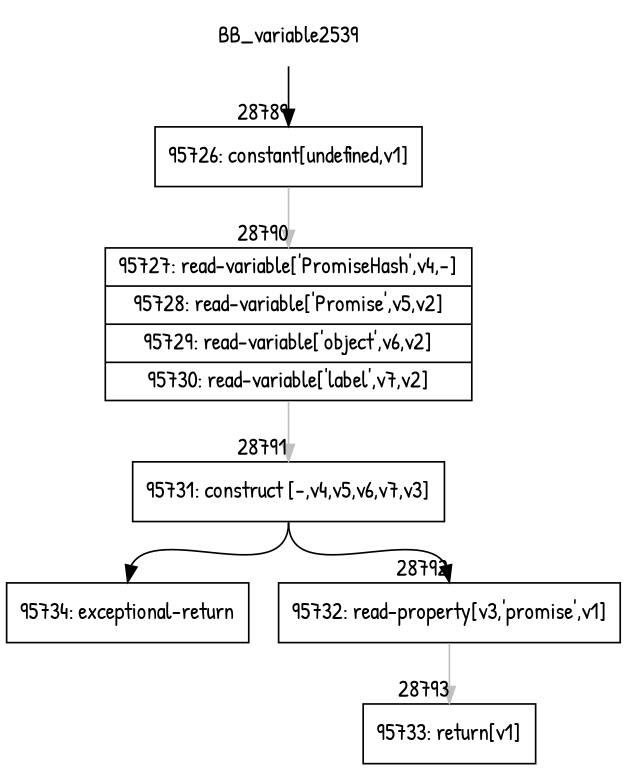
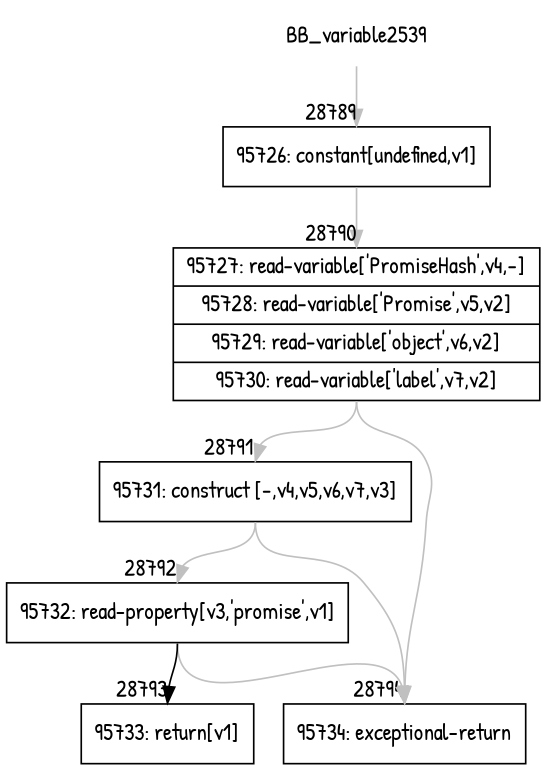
edge "BB_variable2539" -> "95726: constant[undefined,v1]": color black -> gray
edge "95727: read-variable['PromiseHash',v4,-]" -> "95734: exceptional-return": added
edge "95731: construct [-,v4,v5,v6,v7,v3]" -> "95734: exceptional-return": color black -> gray
edge "95731: construct [-,v4,v5,v6,v7,v3]" -> "95732: read-property[v3,'promise',v1]": color black -> gray
edge "95732: read-property[v3,'promise',v1]" -> "95733: return[v1]": color gray -> black
edge "95732: read-property[v3,'promise',v1]" -> "95734: exceptional-return": added
